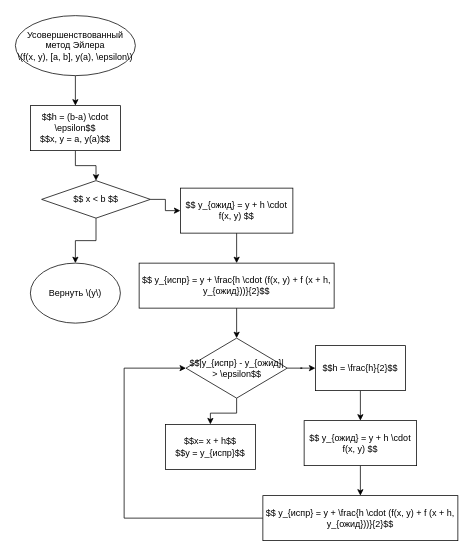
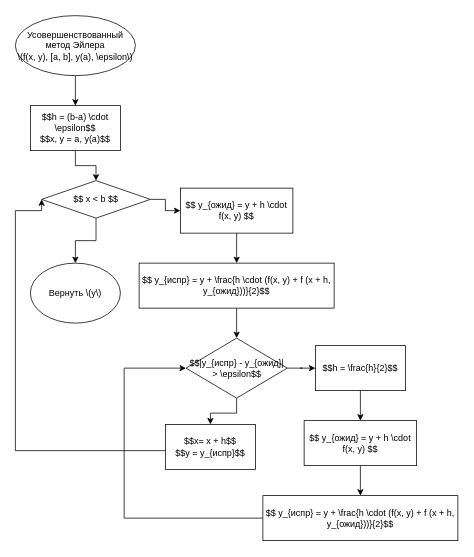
edge "$$x= x + h$$ $$y = y_{испр}$$" -> "$$ x < b $$": added
